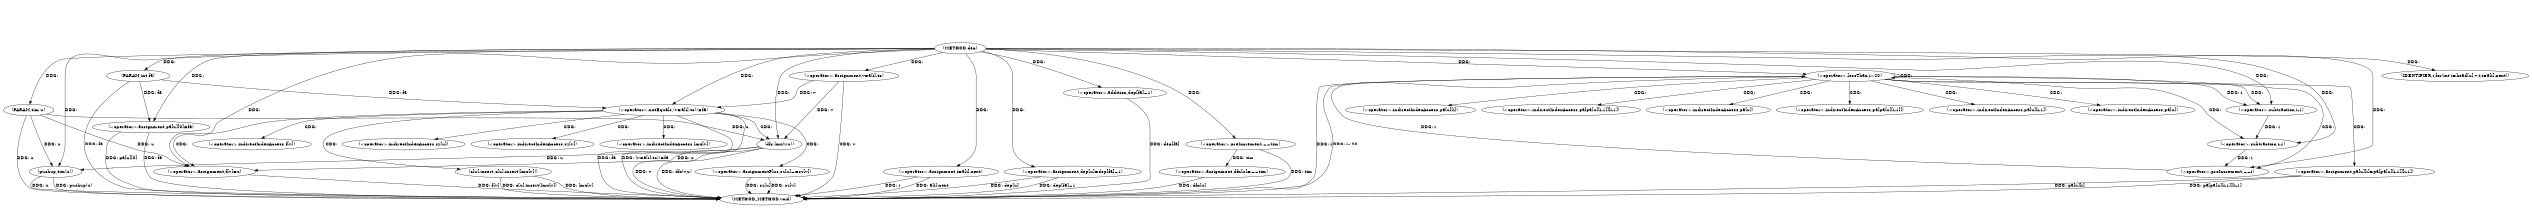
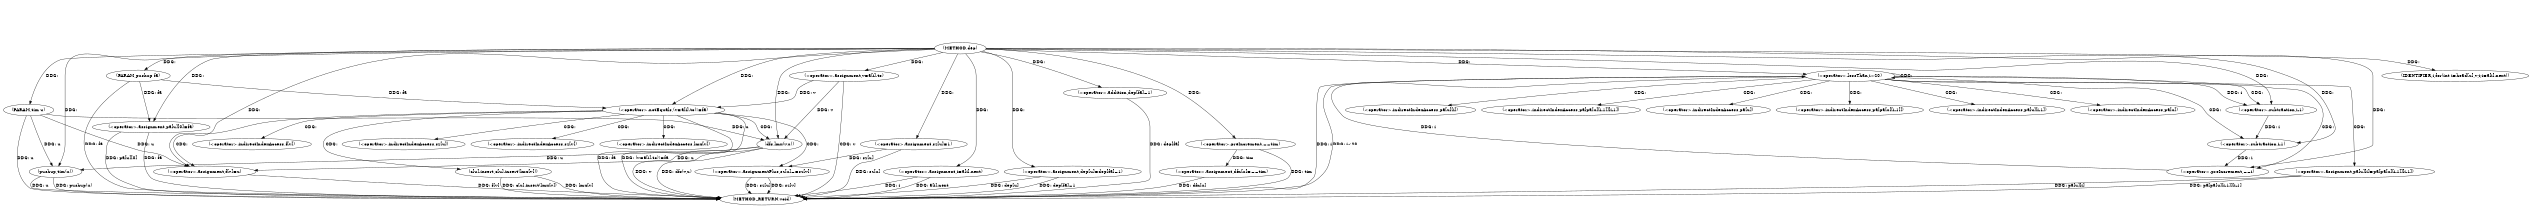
node "(PARAM,int fa)": label "(PARAM,int fa)" -> "(PARAM,pushup fa)"
node "(<operator>.assignment,sz[u]=1)": added
node "(METHOD_METHOD,void)": label "(METHOD_METHOD,void)" -> "(METHOD_RETURN,void)"
